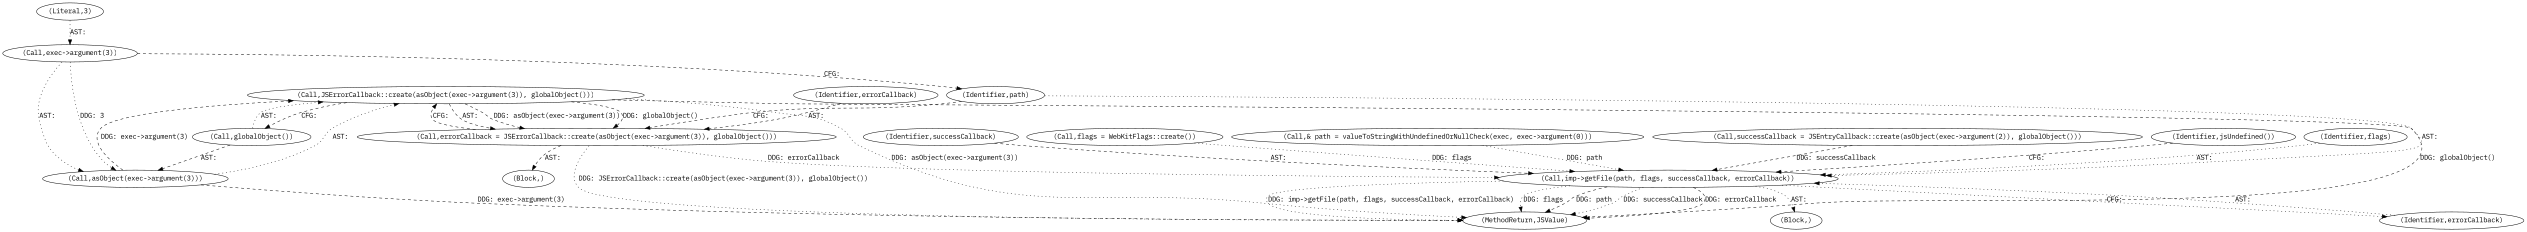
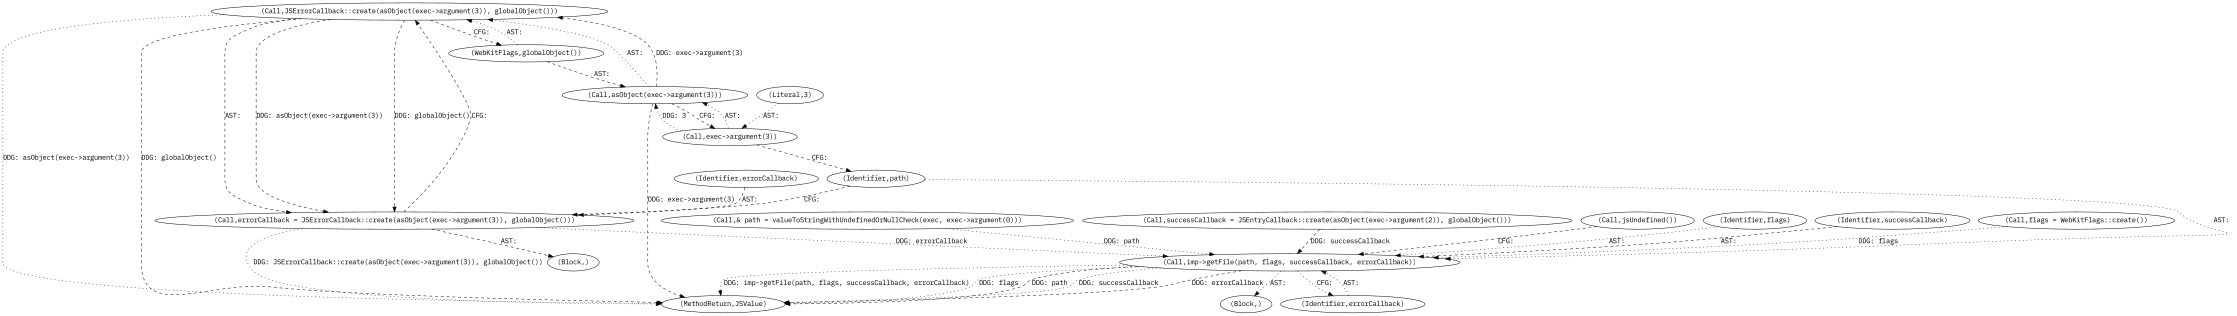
edge "(Call,asObject(exec->argument(3)))" -> "(Call,exec->argument(3))": added, label "CFG:"
node "(Call,globalObject())": label "(Call,globalObject())" -> "(WebKitFlags,globalObject())"
node "(Identifier,jsUndefined())": label "(Identifier,jsUndefined())" -> "(Call,jsUndefined())"
